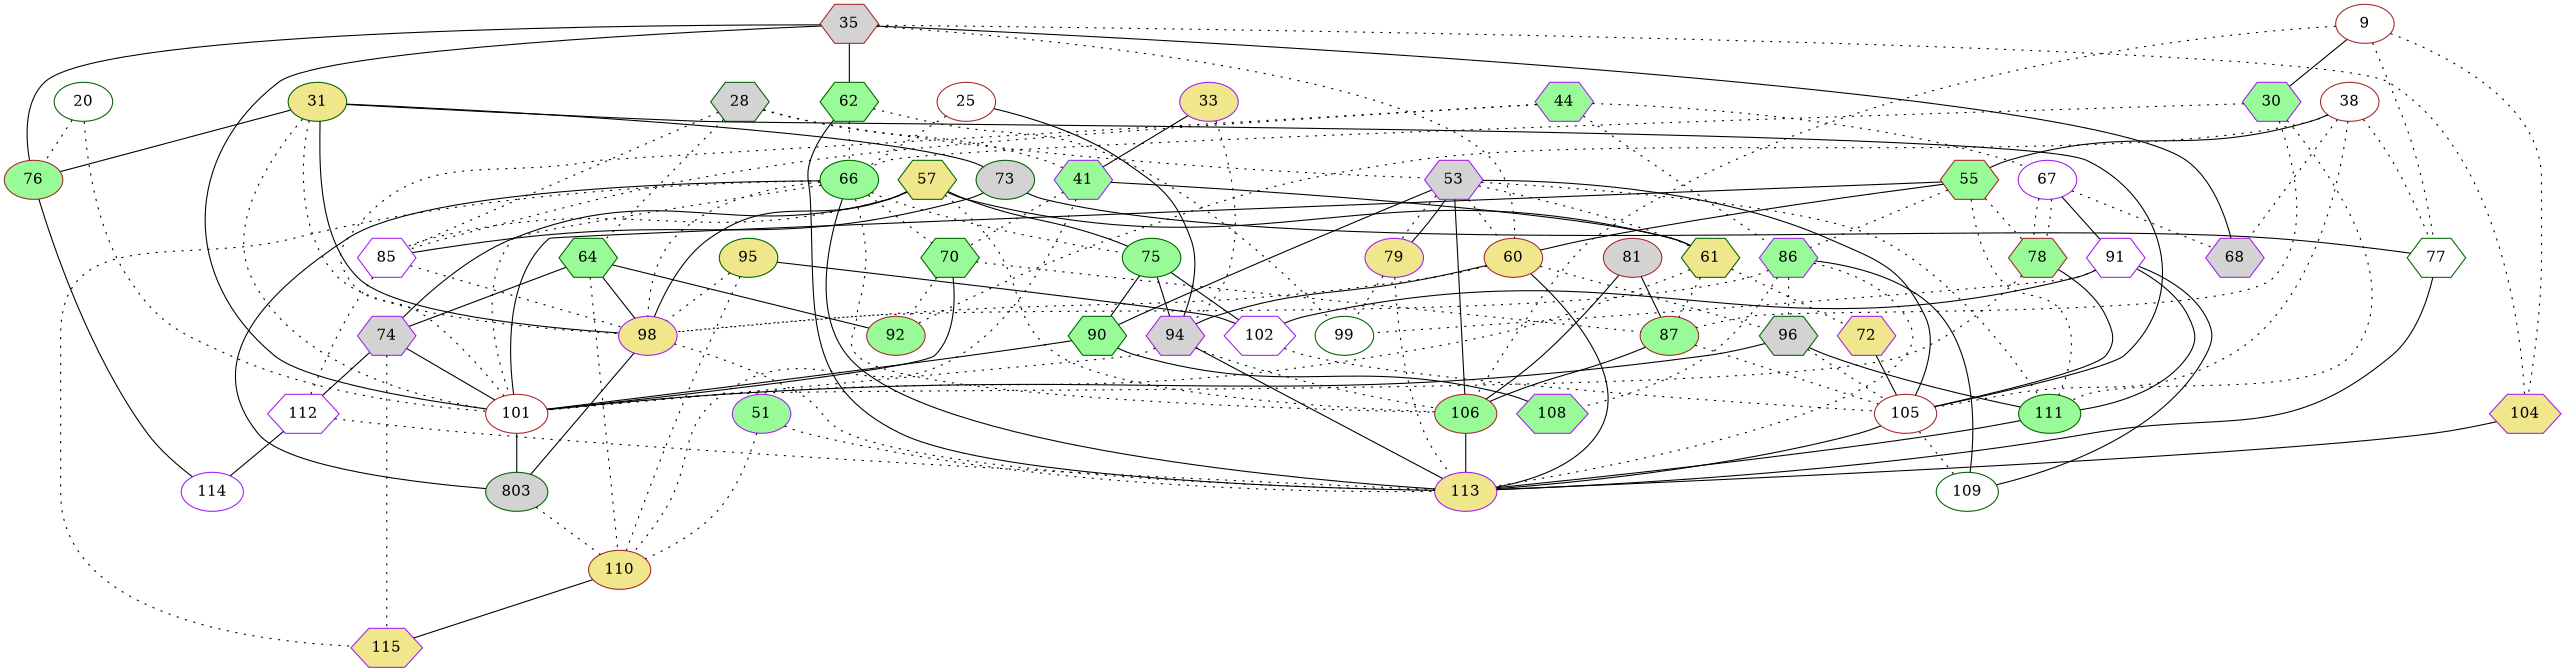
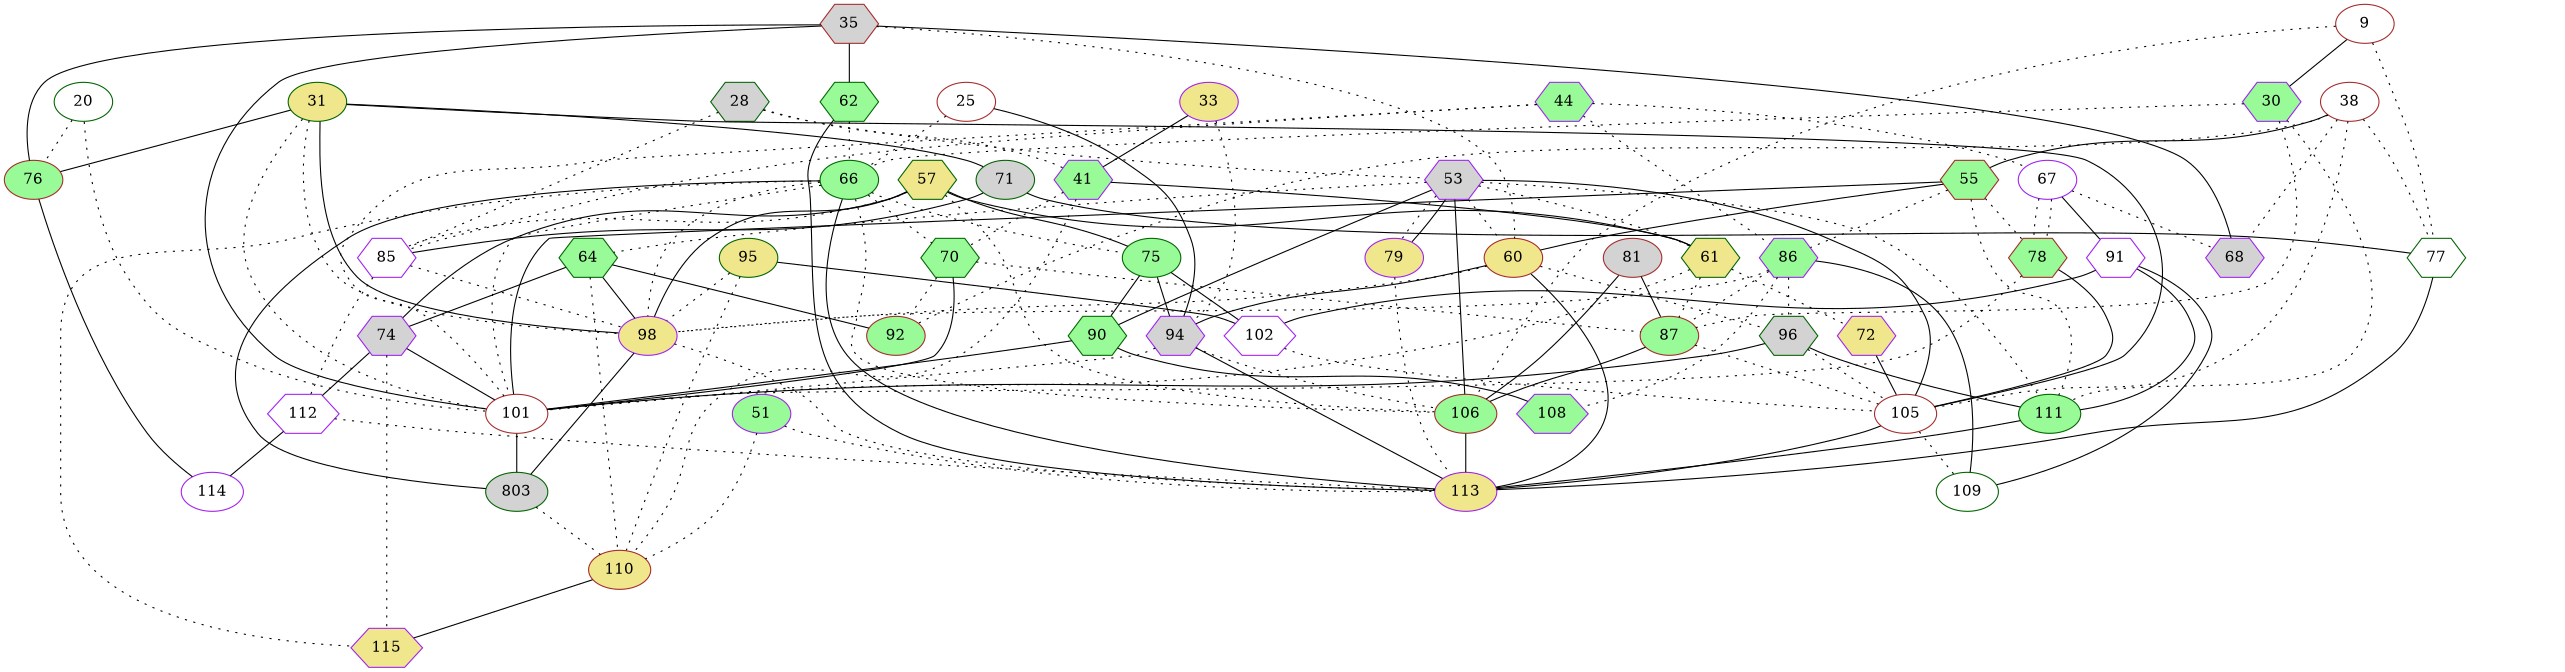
edge "28" -- "64": now "53" -- "64"
node "73": label "73" -> "71"
node "99": removed
node "104": removed
edge "86" -- "113": now "86" -- "87"
